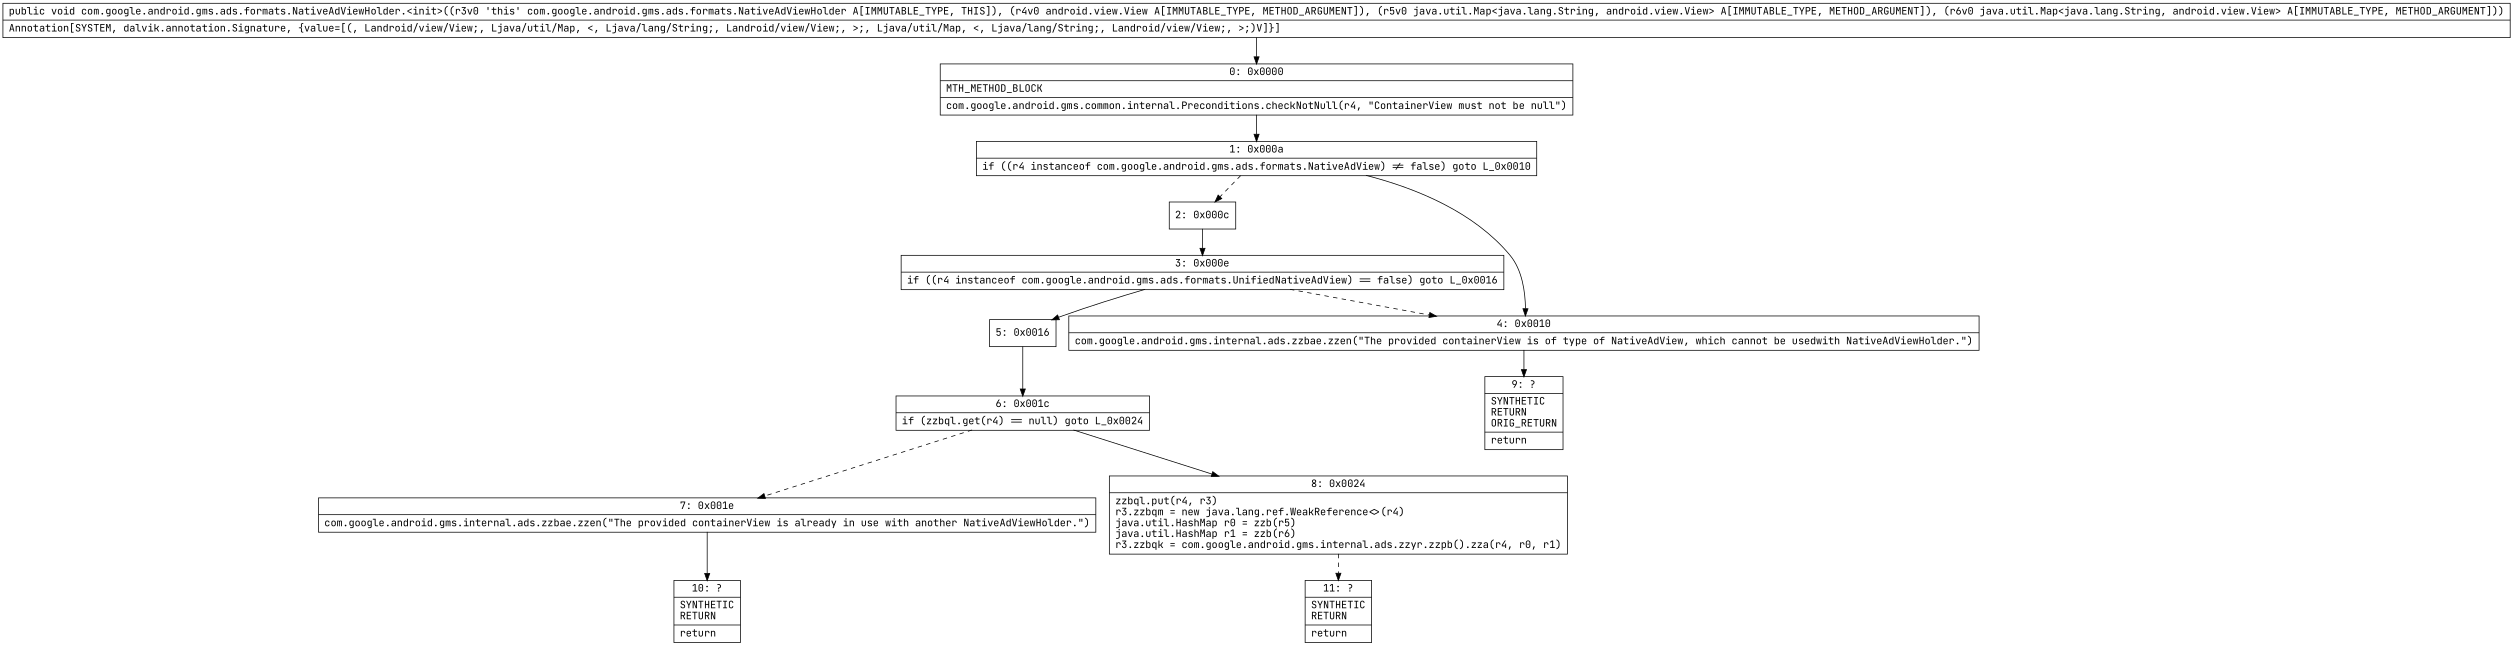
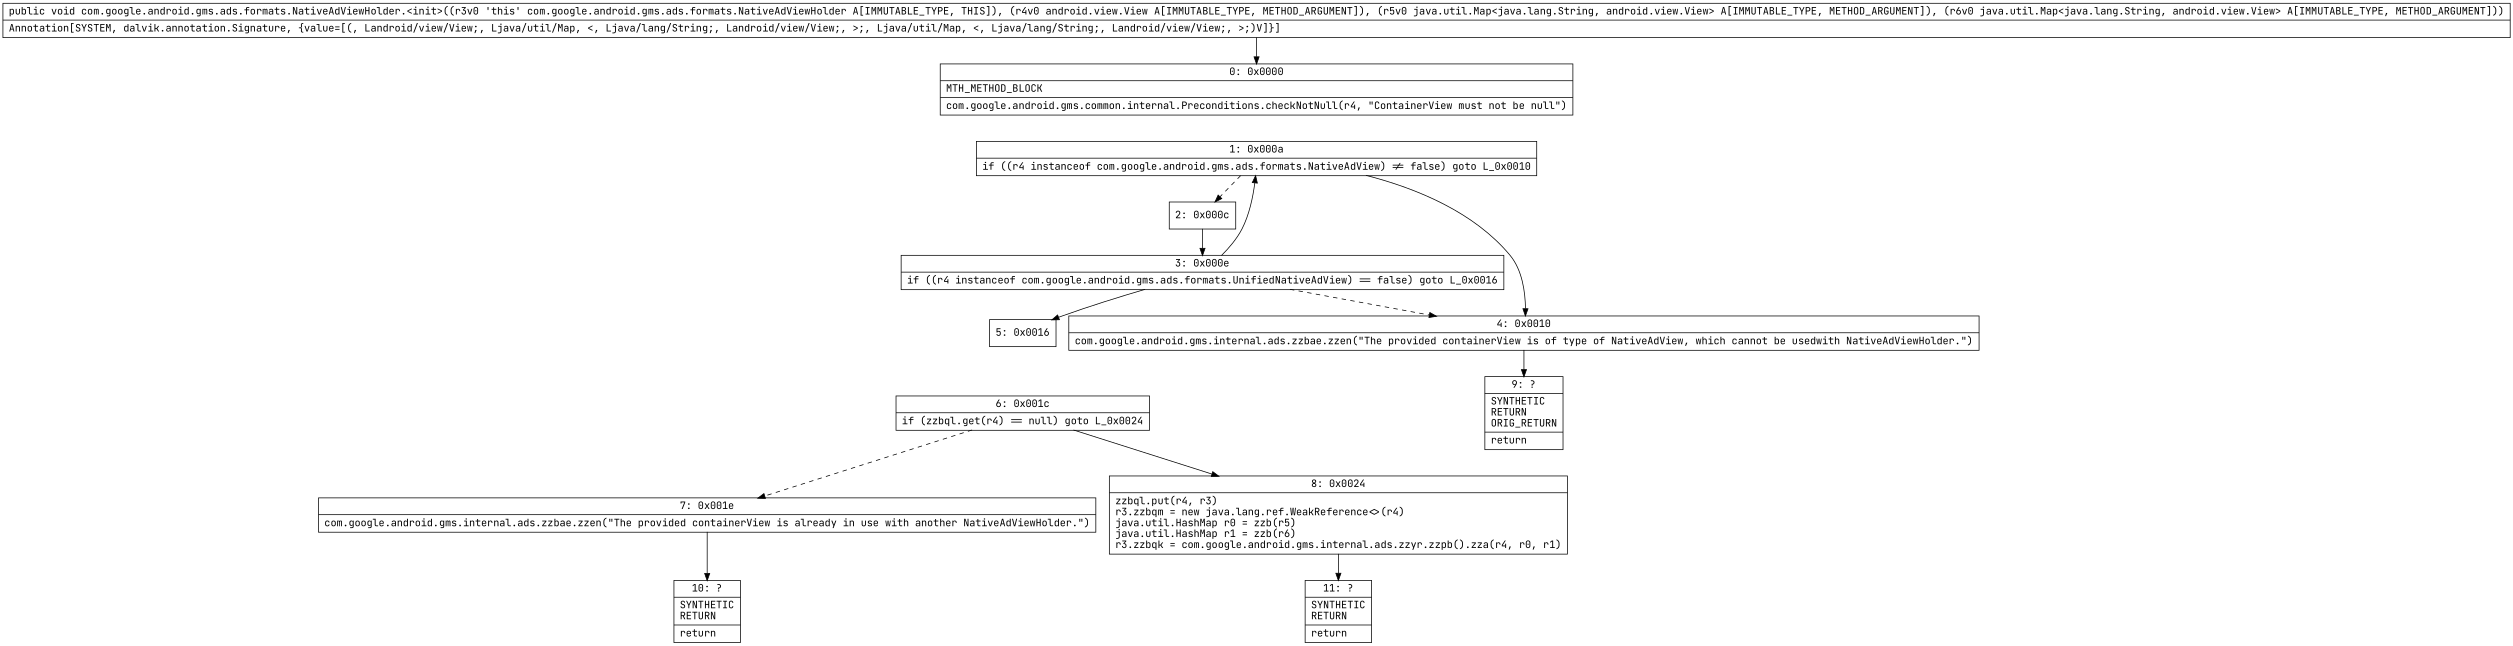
edge "0: 0x0000" -> "1: 0x000a": now "3: 0x000e" -> "1: 0x000a"
edge "5: 0x0016" -> "6: 0x001c": removed
edge "8: 0x0024" -> "11: ?": style dashed -> solid
